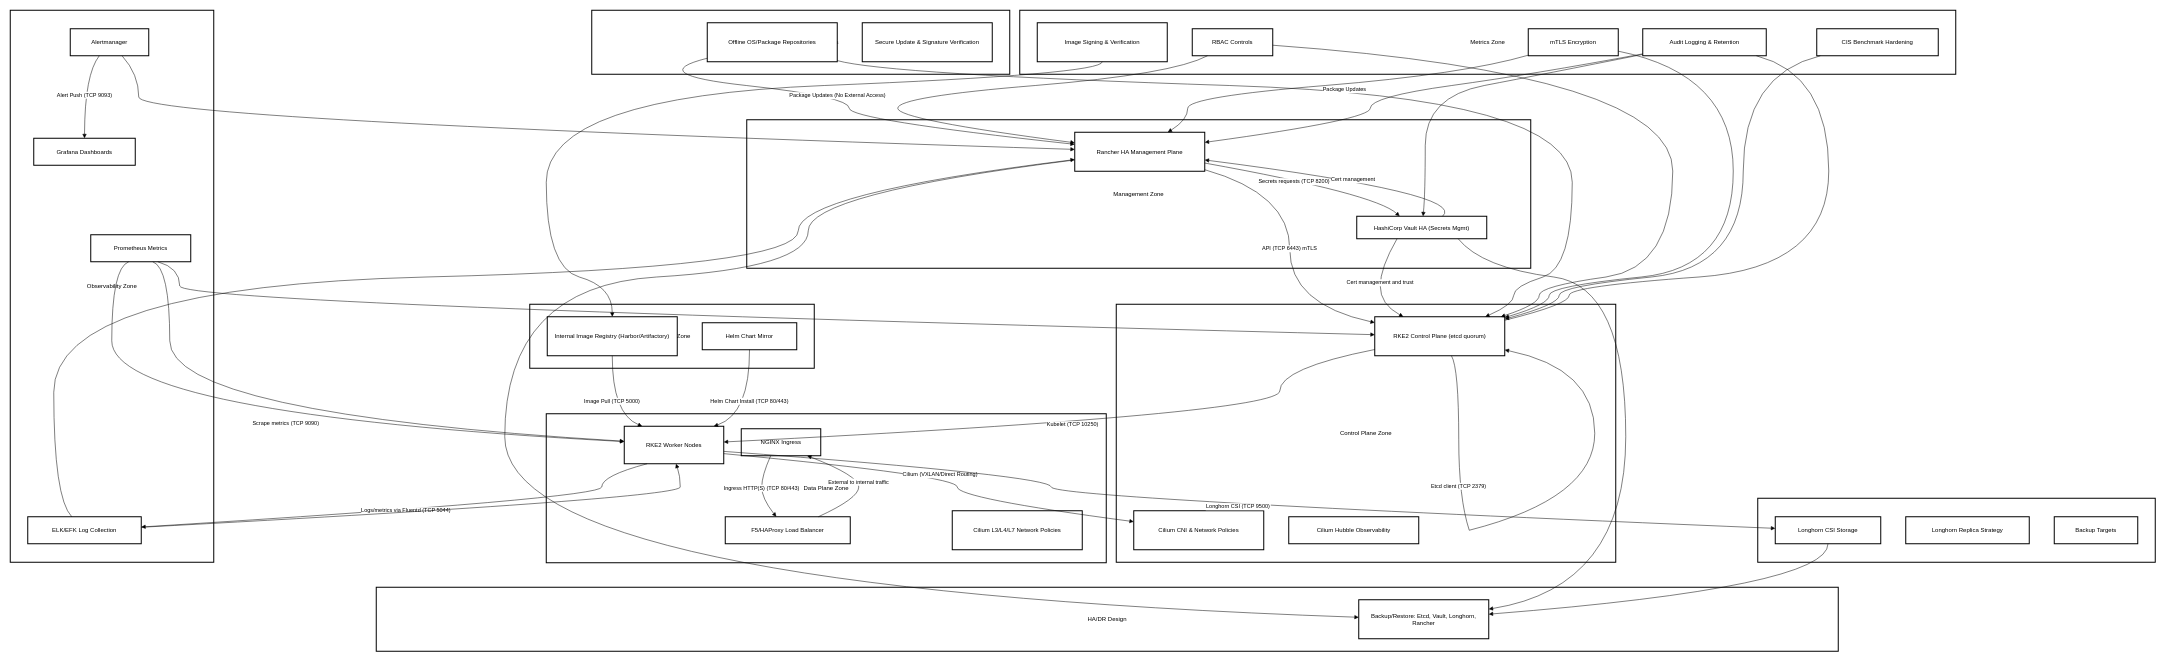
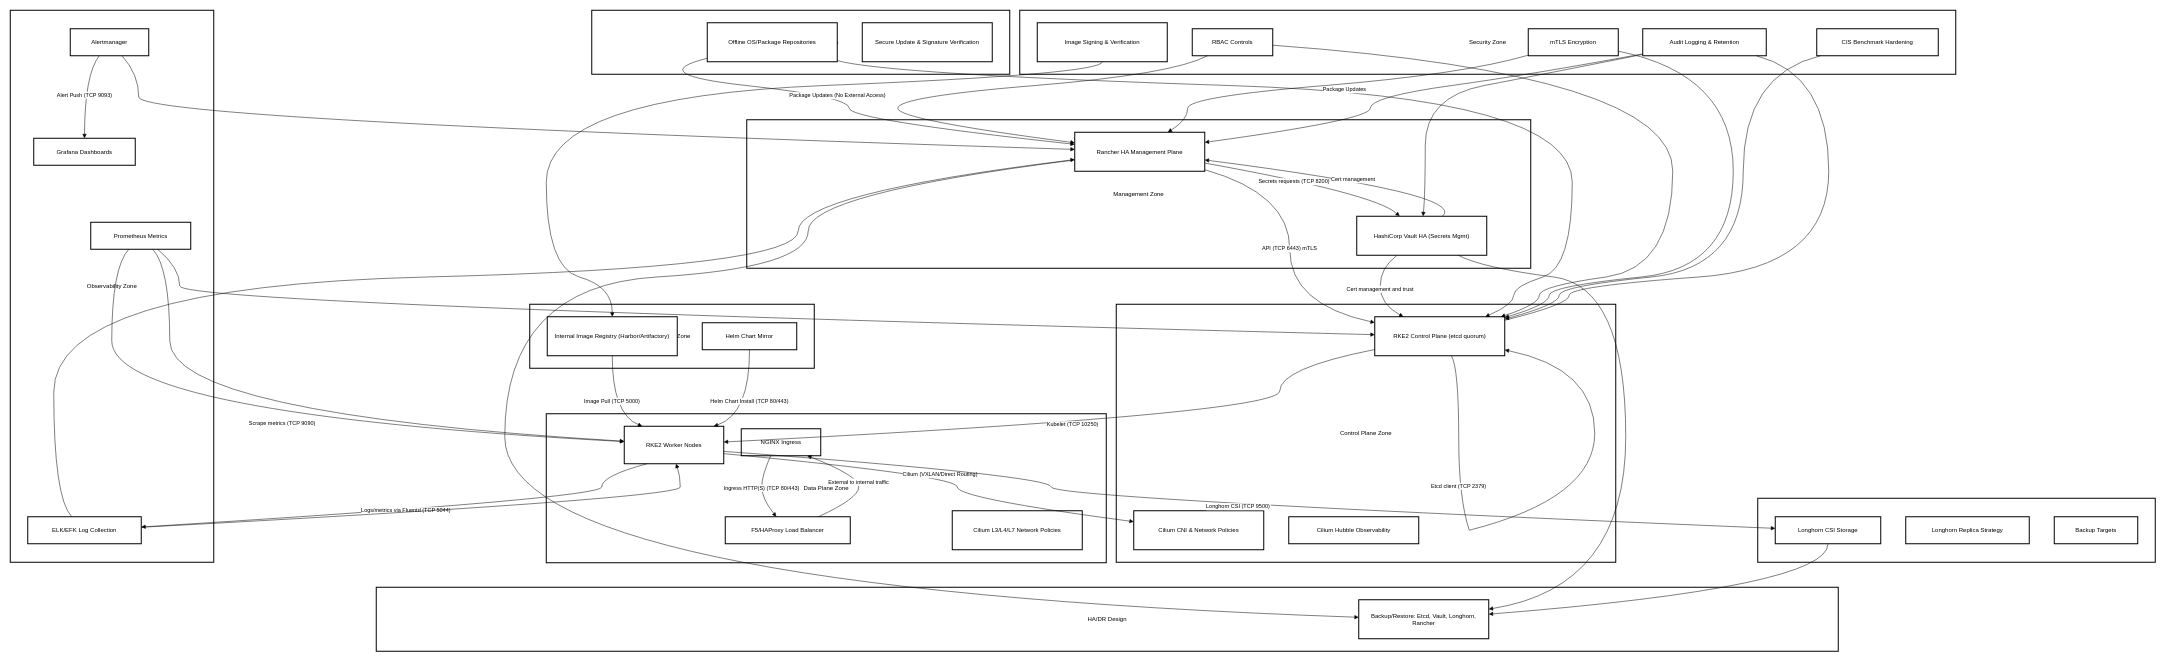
node "Metrics Zone": label "Metrics Zone" -> "Security Zone"
node "HashiCorp Vault HA (Secrets Mgmt)": size 130x23 -> 130x39
node "Prometheus Metrics": moved (141, 248) -> (141, 236)
